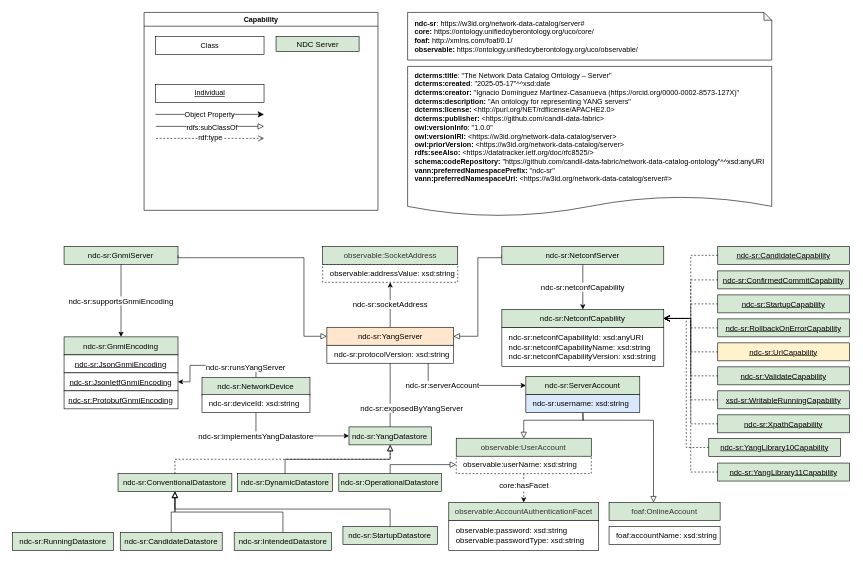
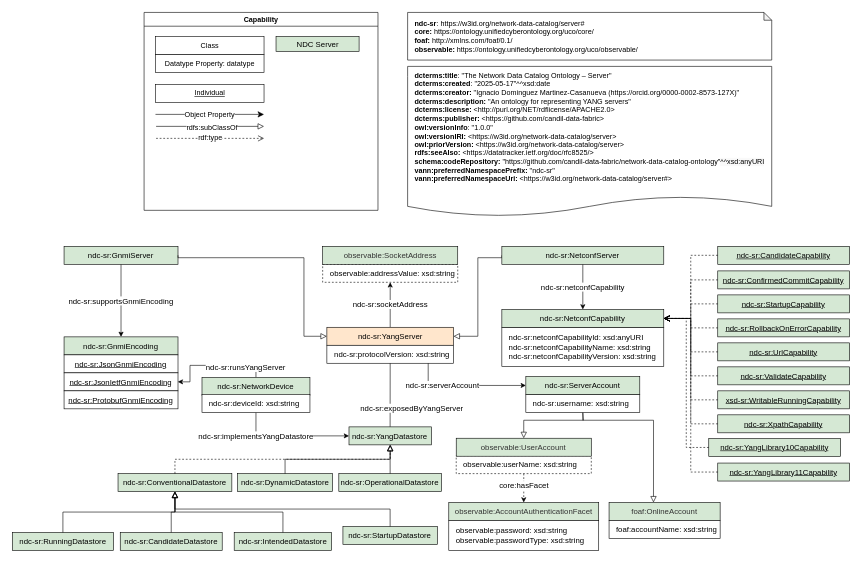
node "Datatype Property: datatype": added
node "ndc-sr:UrlCapability": fillcolor #fff2cc -> #d5e8d4
node "ndc-sr:username: xsd:string": fillcolor #dae8fc -> #ffffff
edge "ndc-sr:OperationalDatastore" -> "observable:userName: xsd:string": now "ndc-sr:OperationalDatastore" -> "ndc-sr:YangDatastore"
edge "ndc-sr:RunningDatastore" -> "ndc-sr:ConventionalDatastore": added
node "foaf:accountName: xsd:string": moved (665, 536) -> (665, 530)
